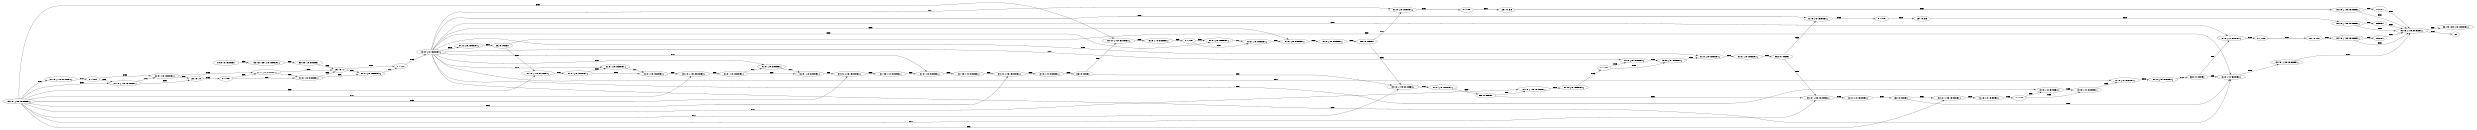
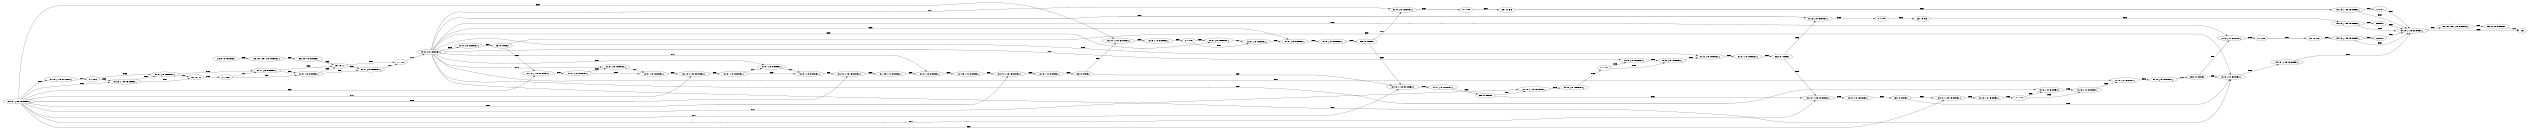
node "add sp , sp , # address": added
